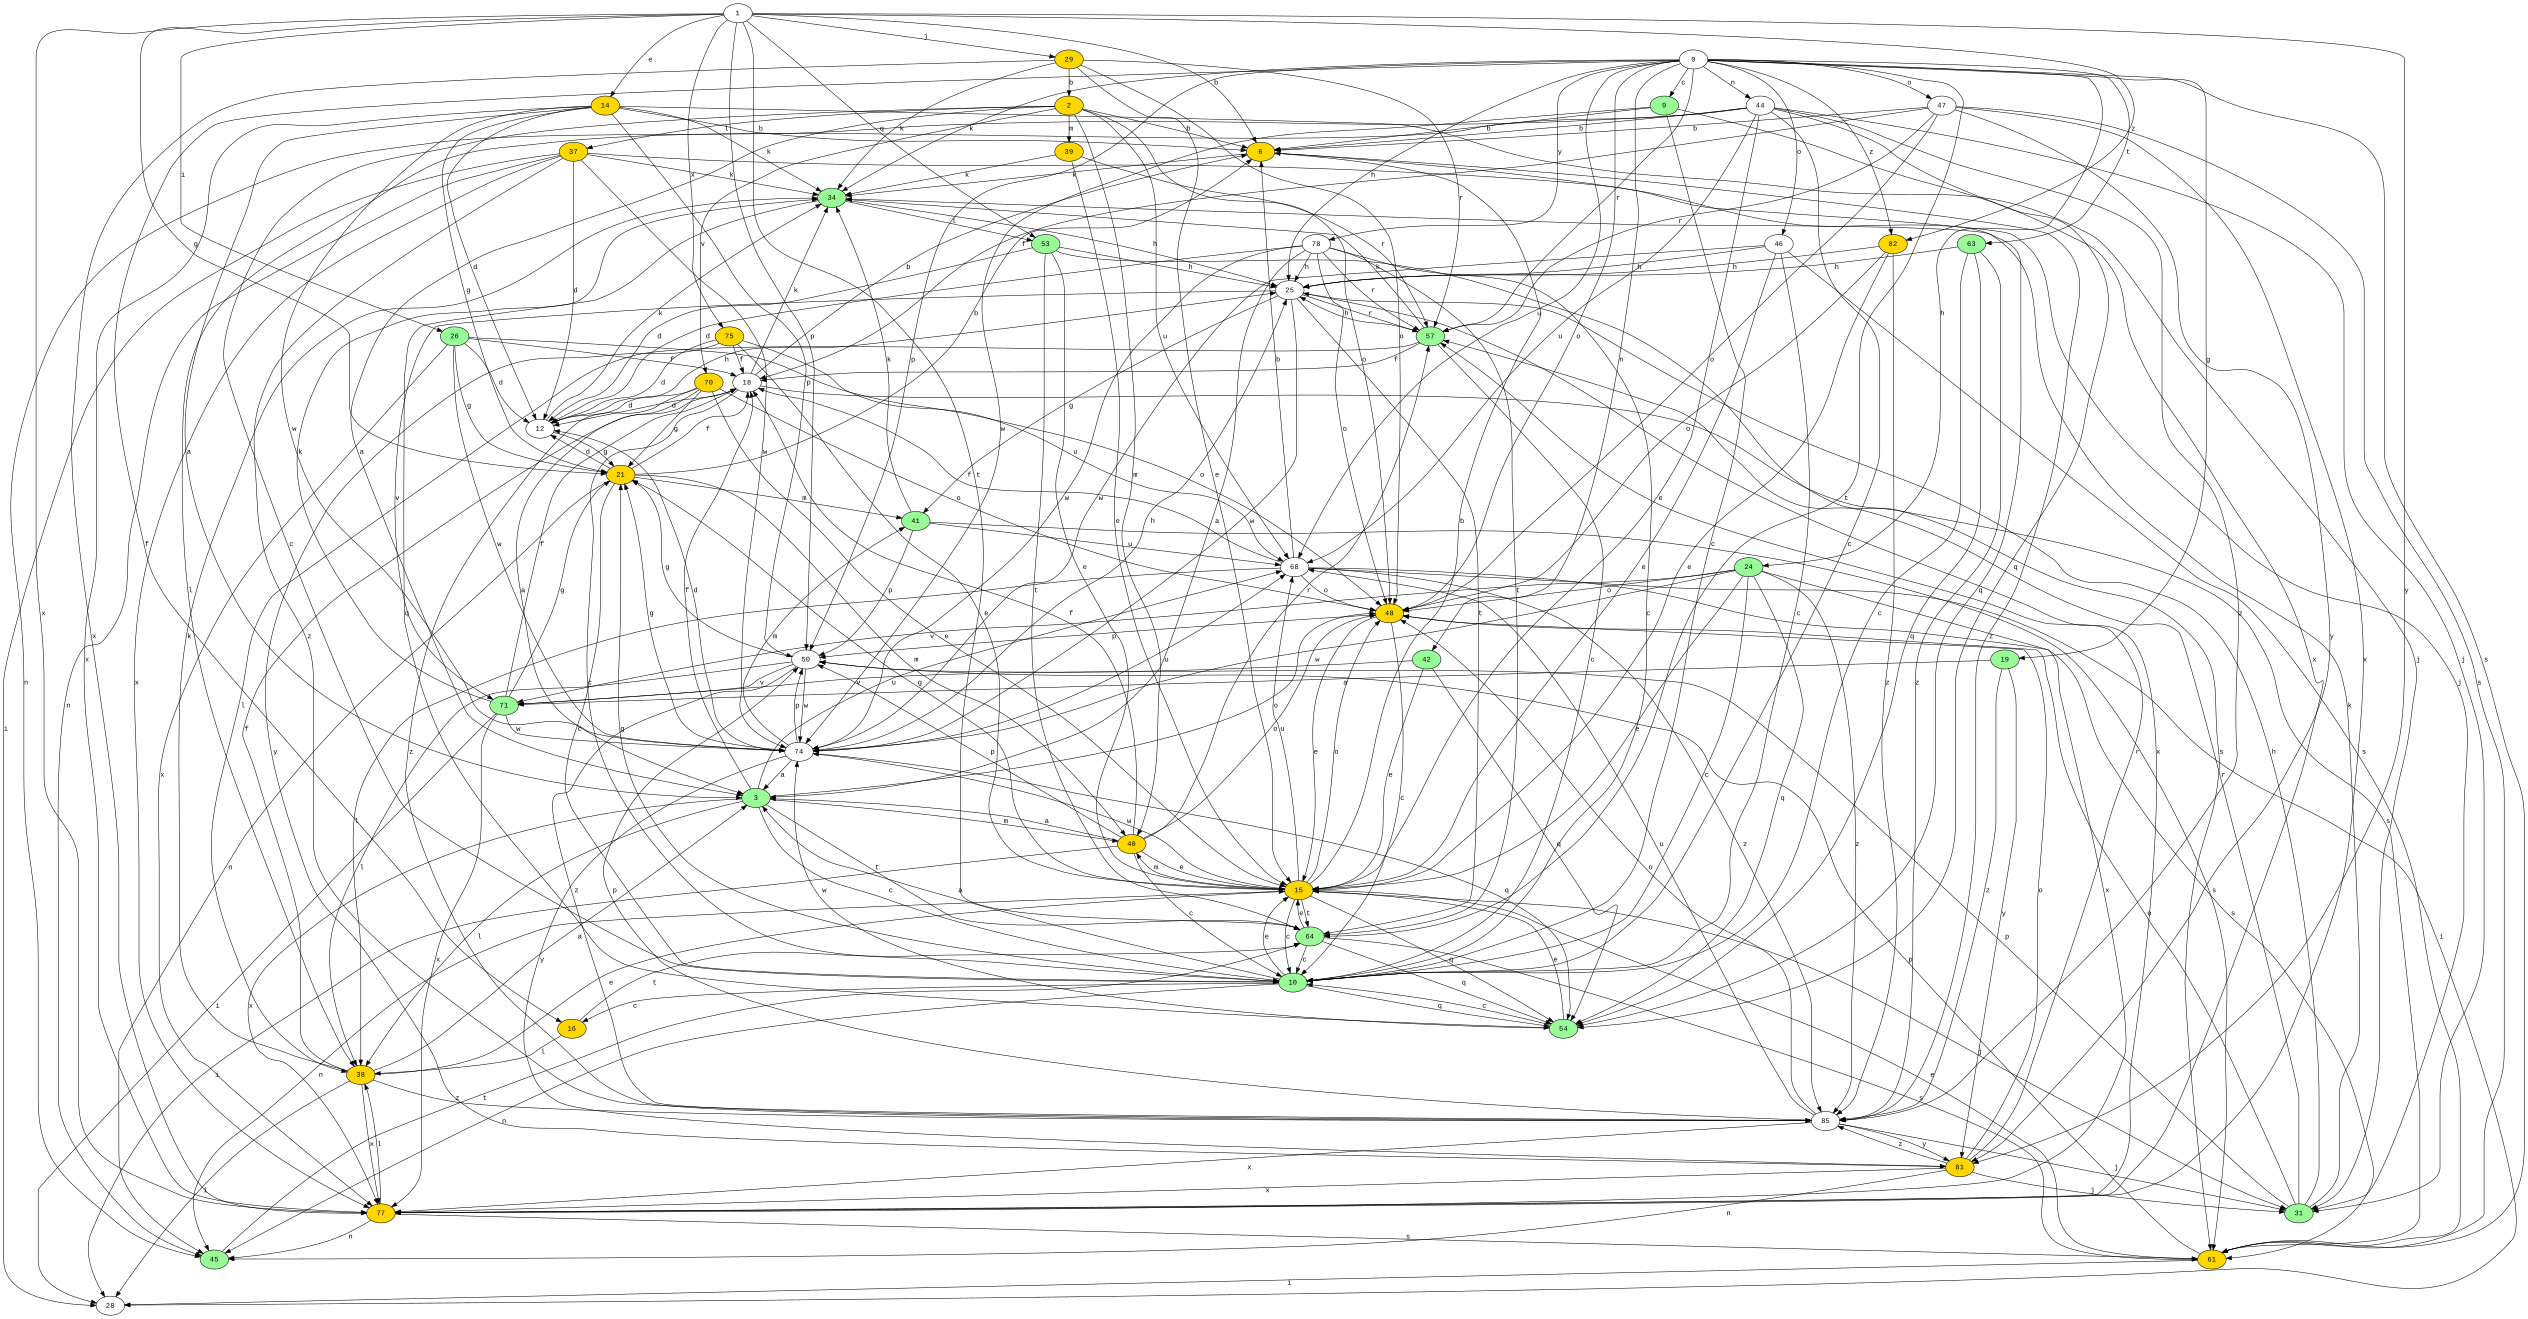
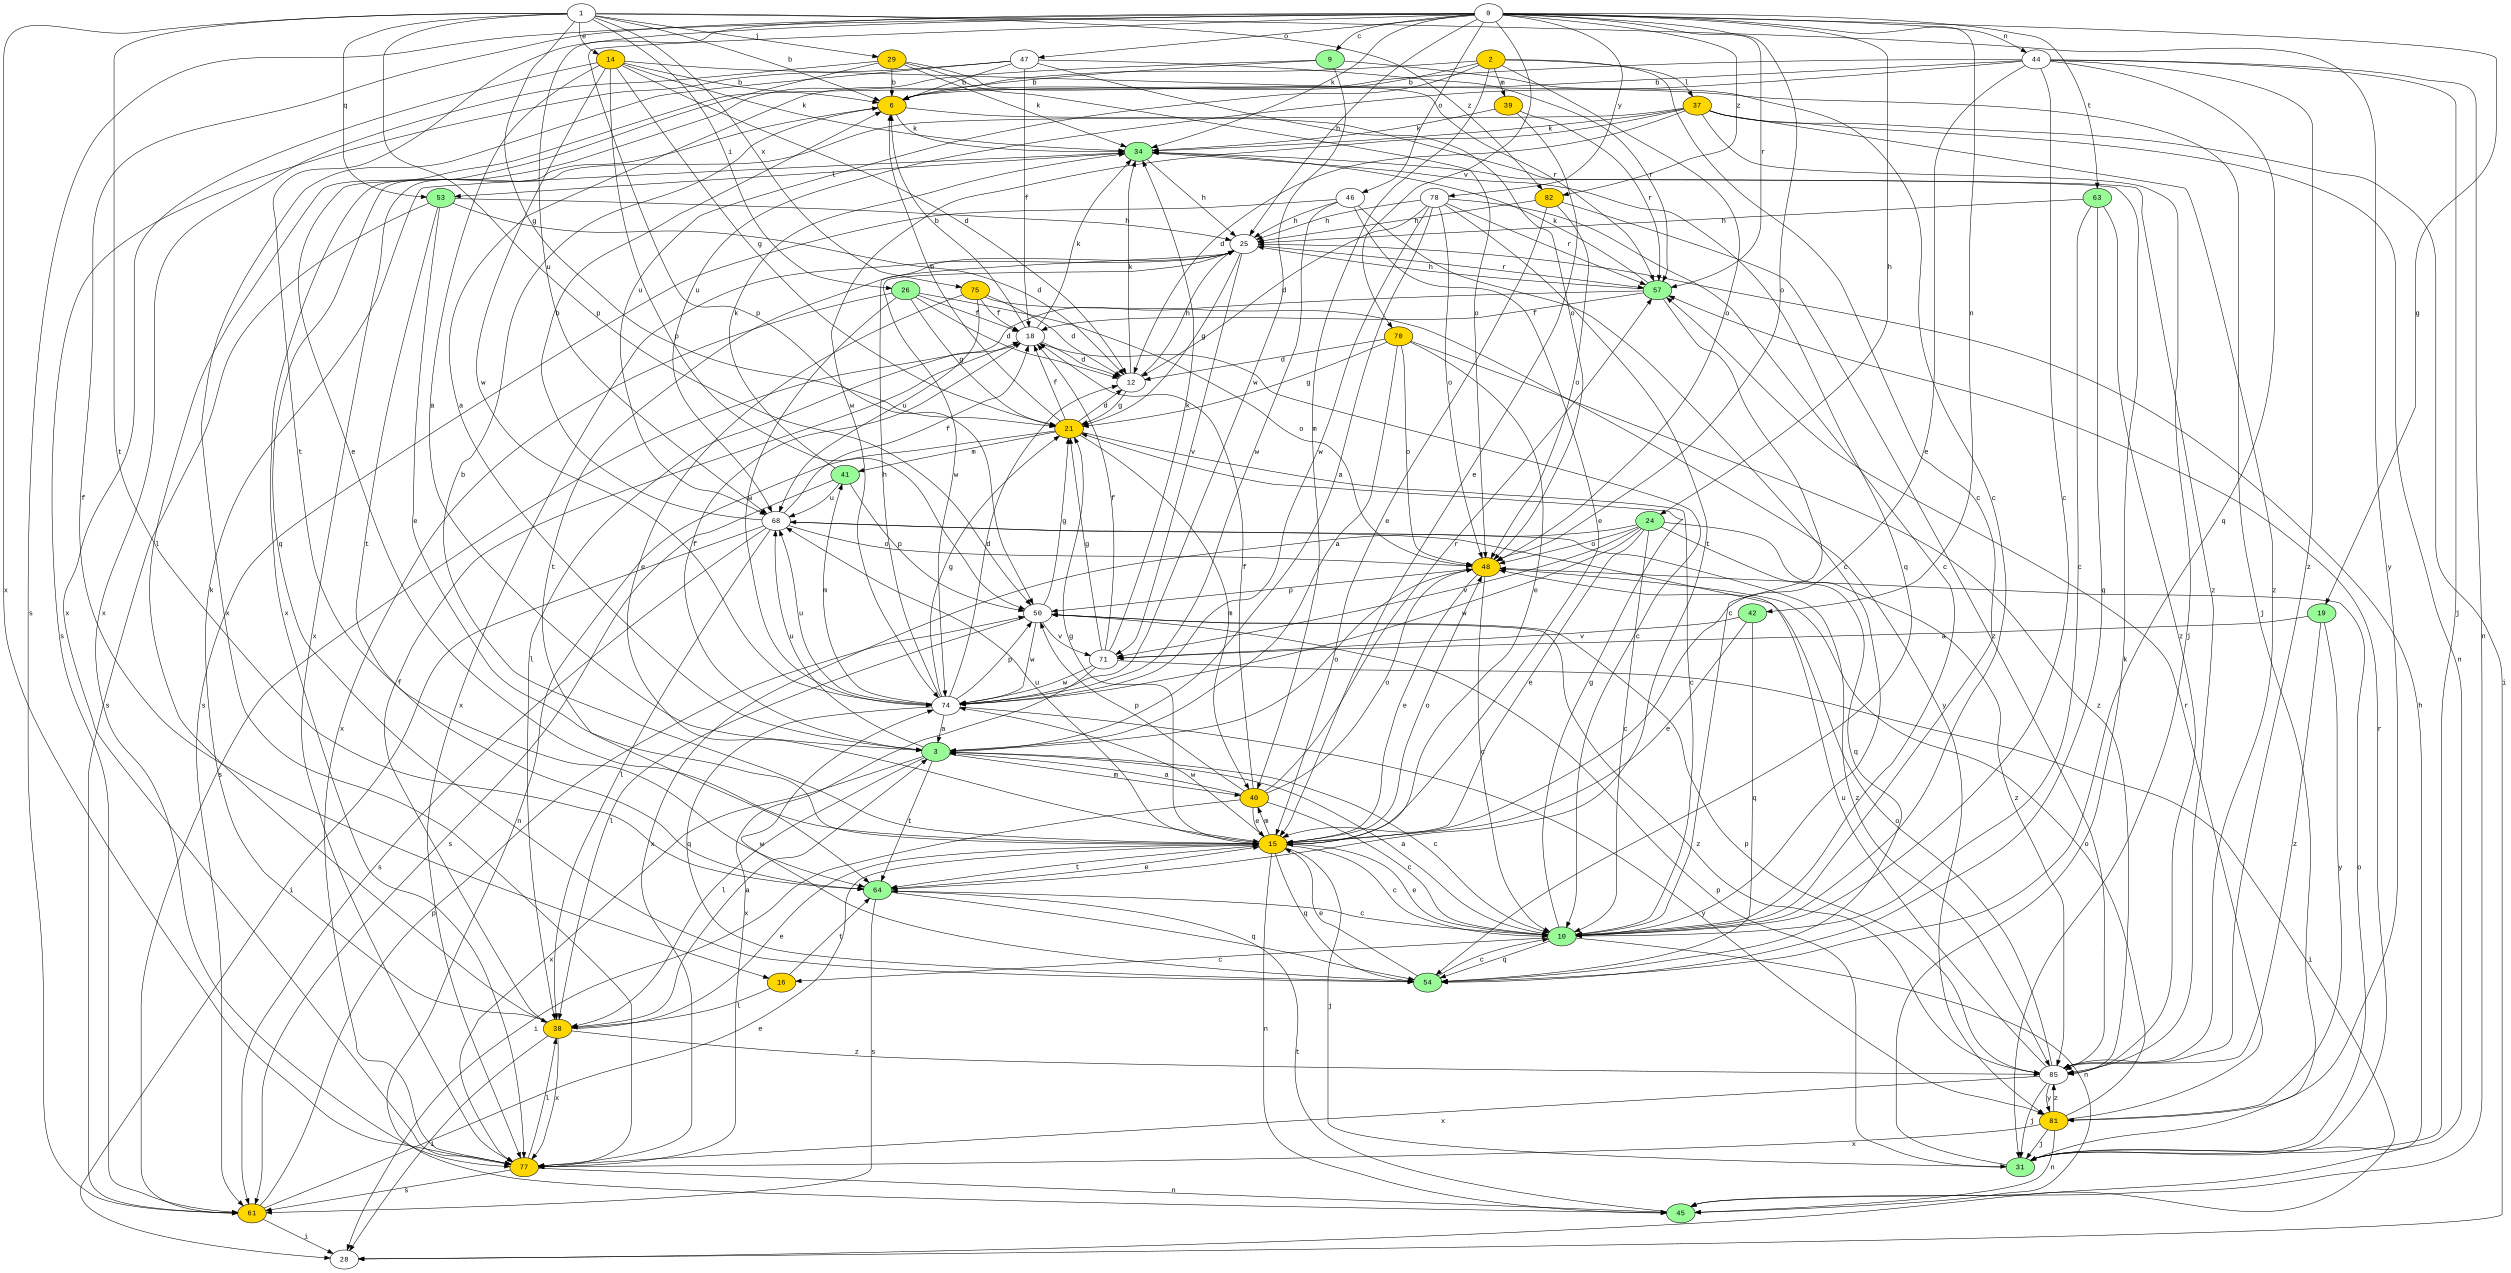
edge "29" -> "2": now "29" -> "6"
edge "2" -> "70": now "0" -> "70"
edge "25" -> "41": now "25" -> "21"
edge "47" -> "81": removed, label "y"
node "71": fillcolor palegreen -> white
